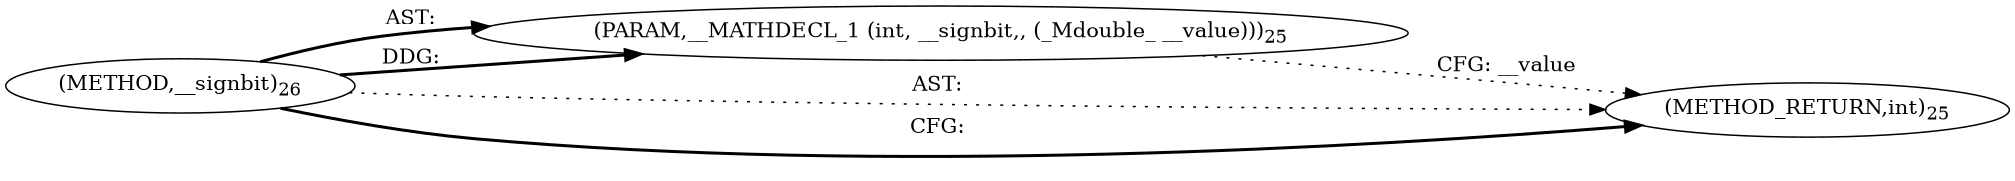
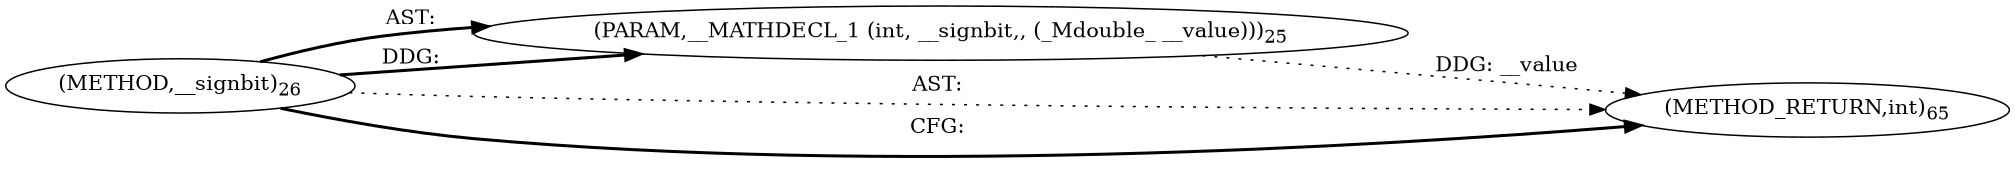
edge "(PARAM,__MATHDECL_1 (int, __signbit,, (_Mdouble_ __value)))" -> "(METHOD_RETURN,int)": label "CFG: __value" -> "DDG: __value"
node "(METHOD_RETURN,int)": text "25" -> "65"
